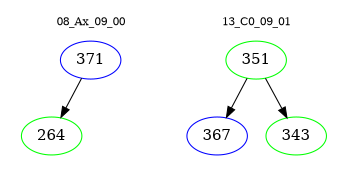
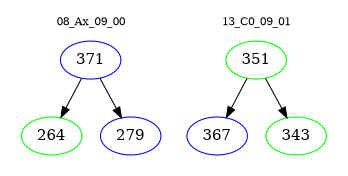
node "279": added
